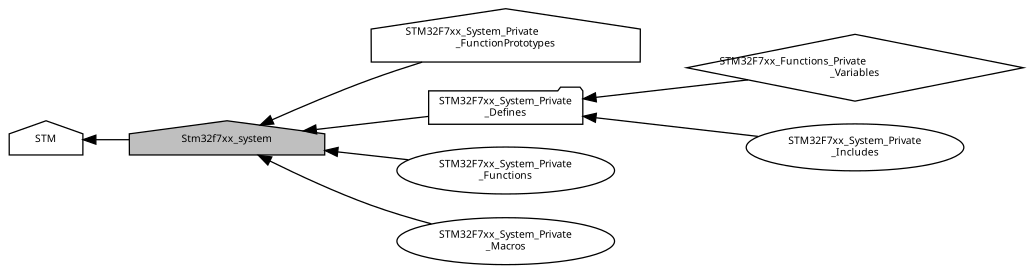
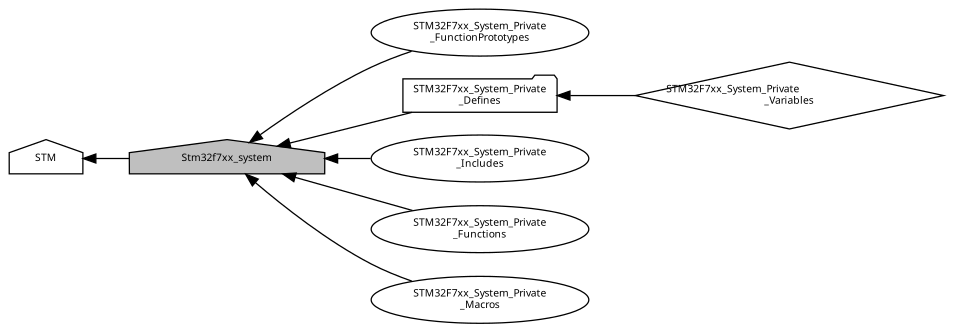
node "STM32F7xx_System_Private _FunctionPrototypes": shape house -> ellipse
node "STM32F7xx_Functions_Private _Variables": label "STM32F7xx_Functions_Private _Variables" -> "STM32F7xx_System_Private _Variables"
edge "STM32F7xx_System_Private _Includes" -> "STM32F7xx_System_Private _Defines": now "STM32F7xx_System_Private _Includes" -> "Stm32f7xx_system"
